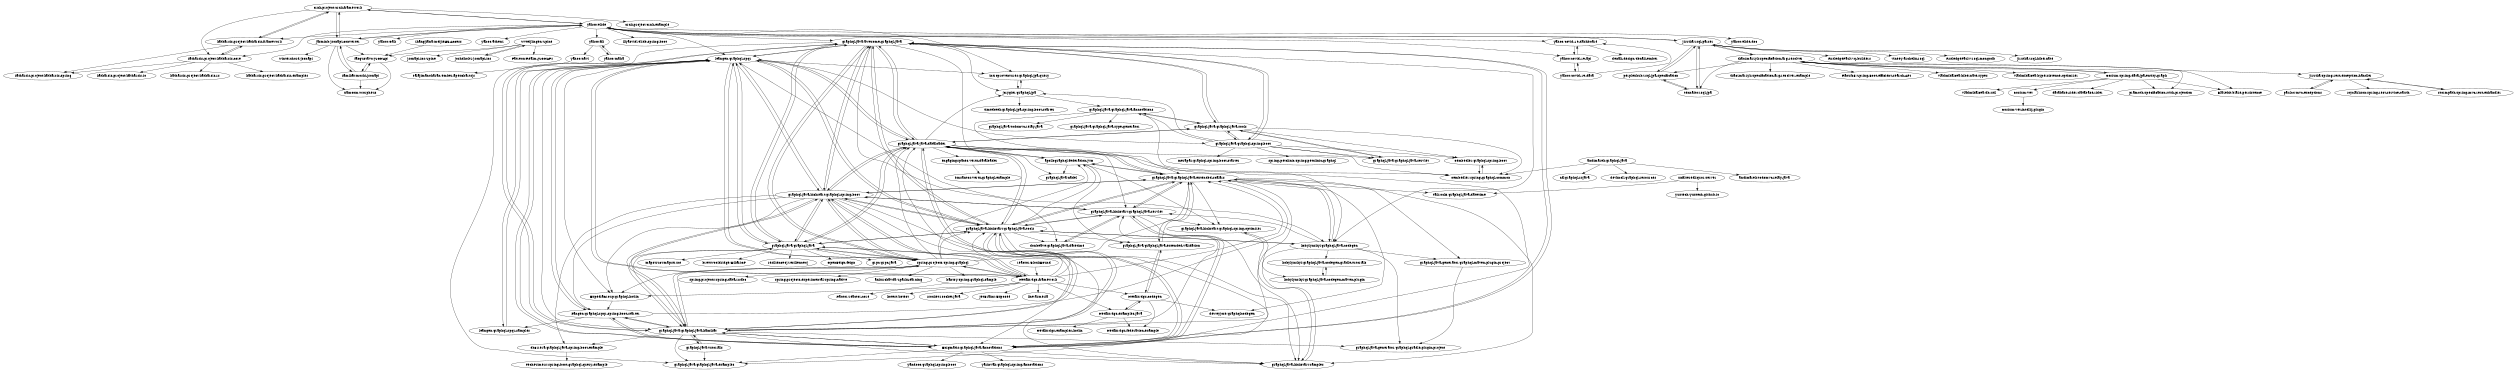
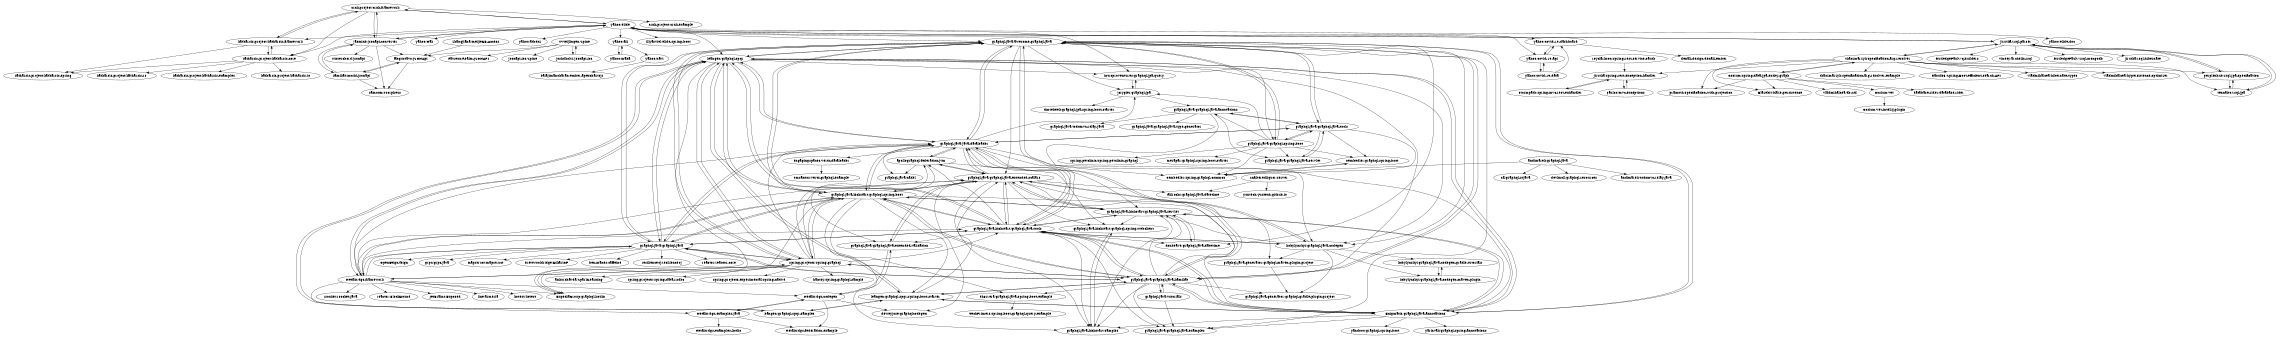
edge "jirutka/spring-rest-exception-handler" -> "royclarkson/spring-rest-service-oauth": reversed
node "graphql-java-kickstart/graphql-spring-optimizer": label "graphql-java-kickstart/graphql-spring-optimizer" -> "graphql-java-kickstart/graphql-spring-webclient"
node "ben-manes/caffeine": added
edge "reactor/BlockHound" -> "Netflix/dgs-framework": reversed
edge "hantsy/spring-graphql-sample" -> "reactor/reactor-core": now "graphql-java/graphql-java" -> "reactor/reactor-core"
edge "ExpediaGroup/graphql-kotlin" -> "leangen/graphql-spqr-spring-boot-starter": now "leangen/graphql-spqr-samples" -> "leangen/graphql-spqr-spring-boot-starter"
